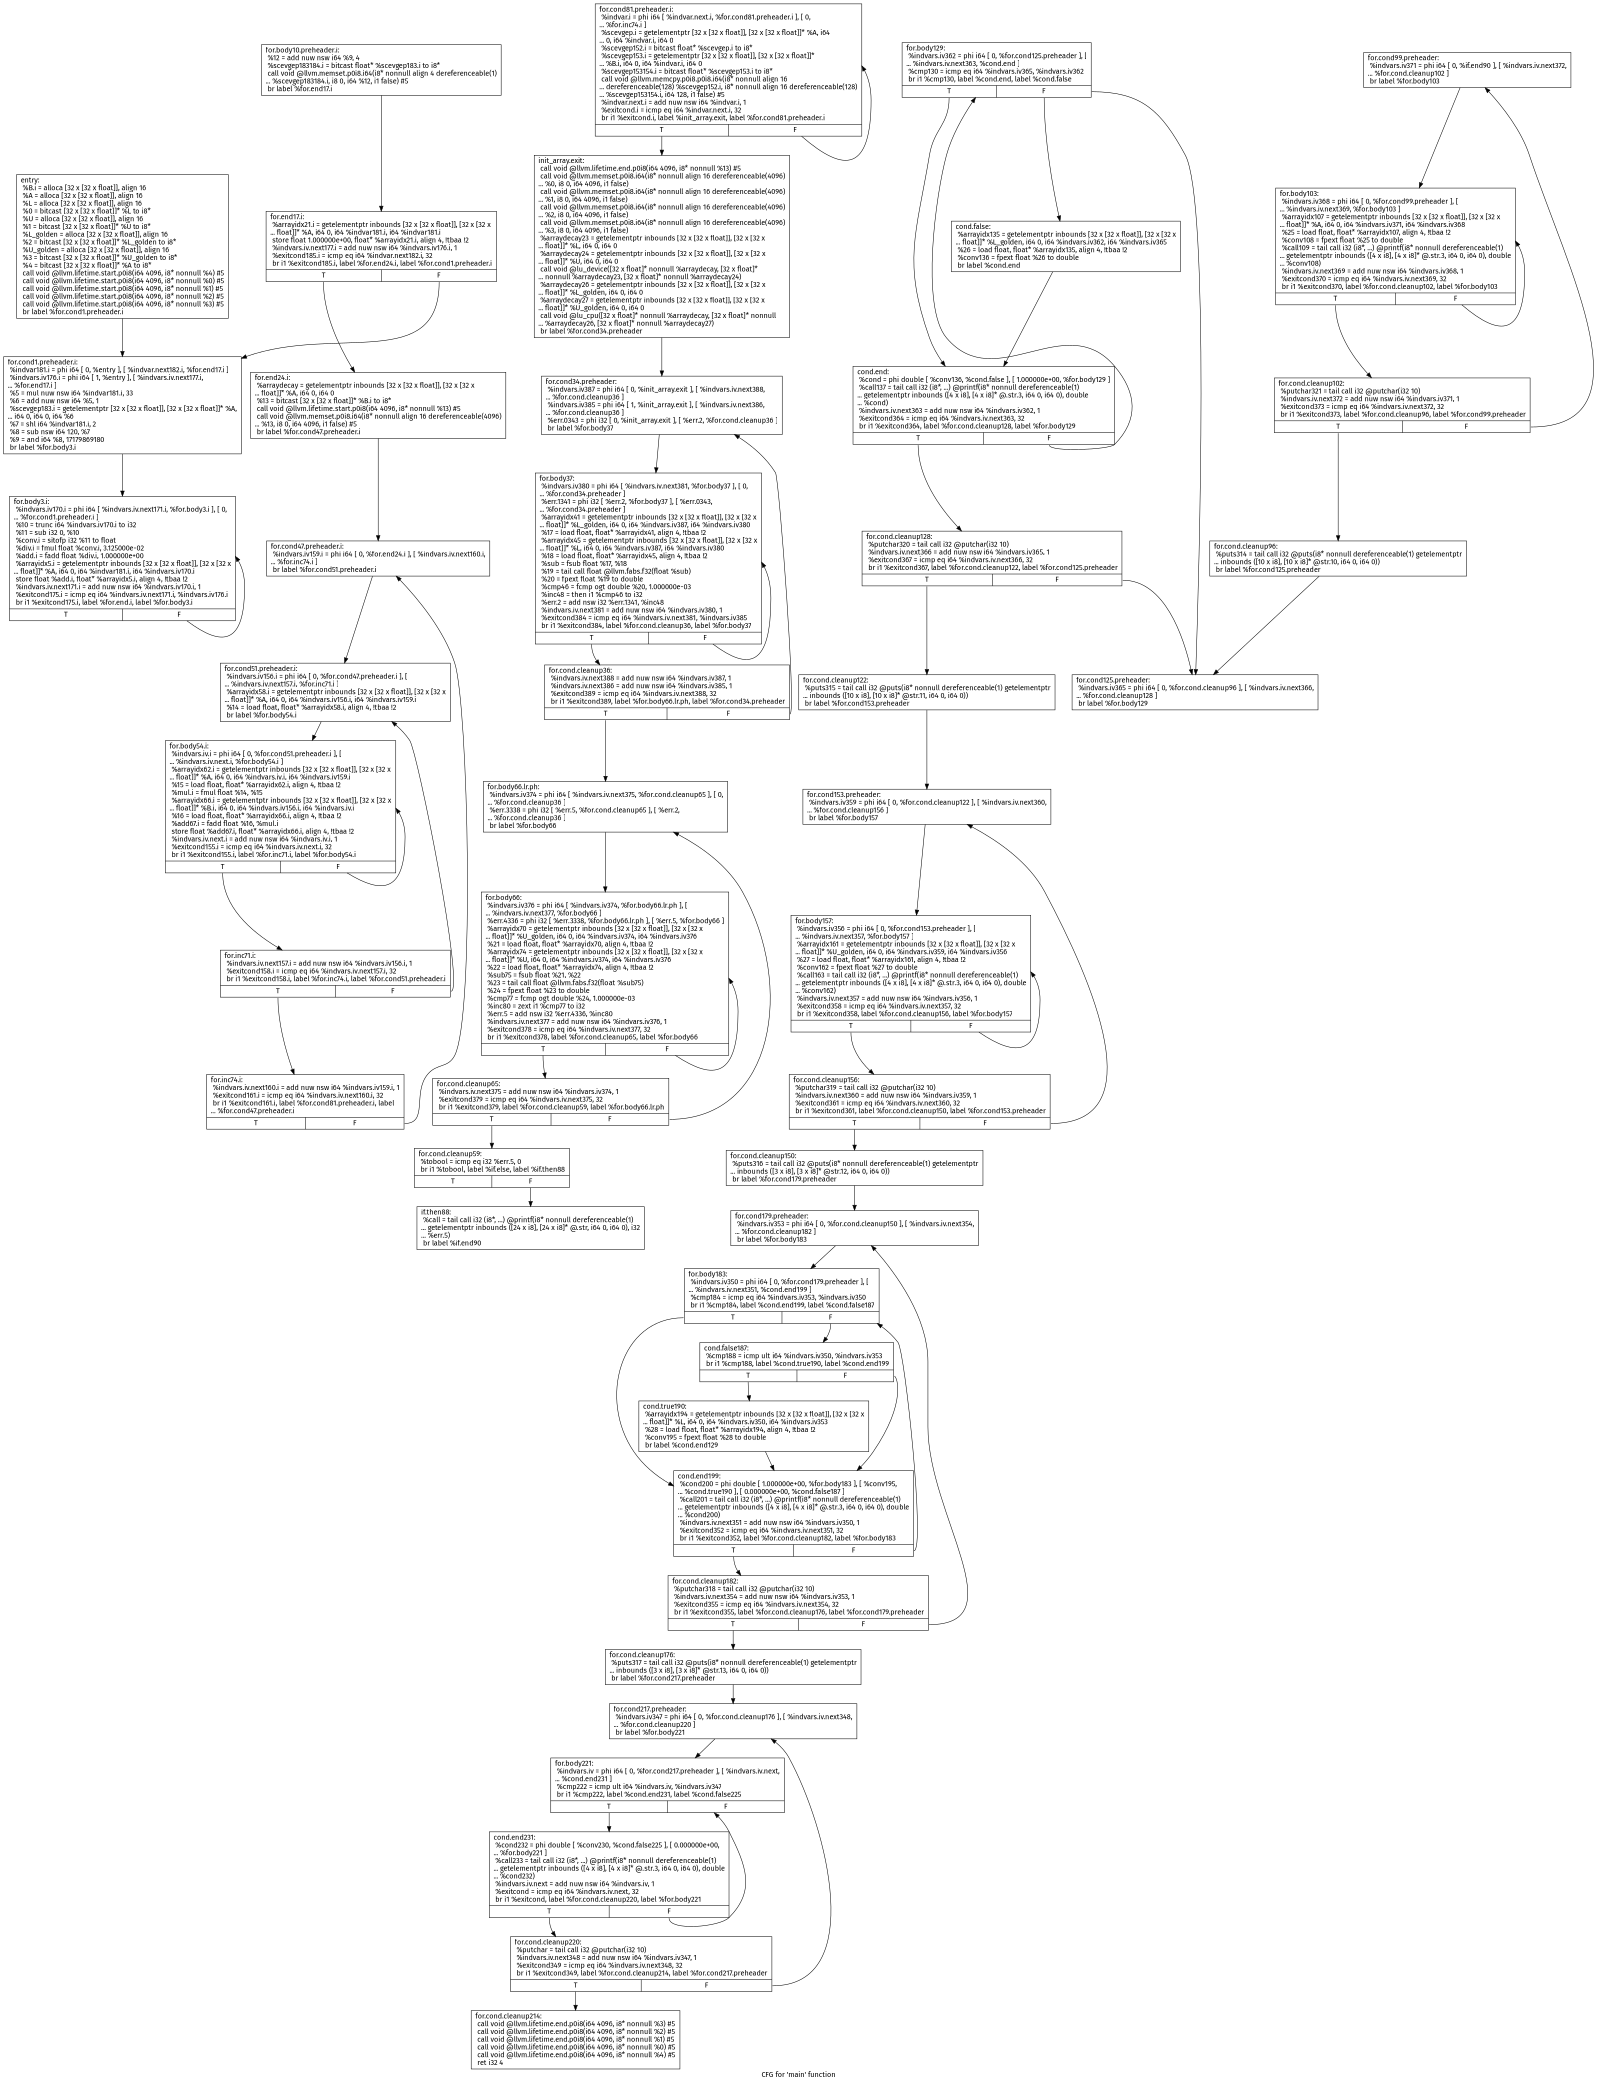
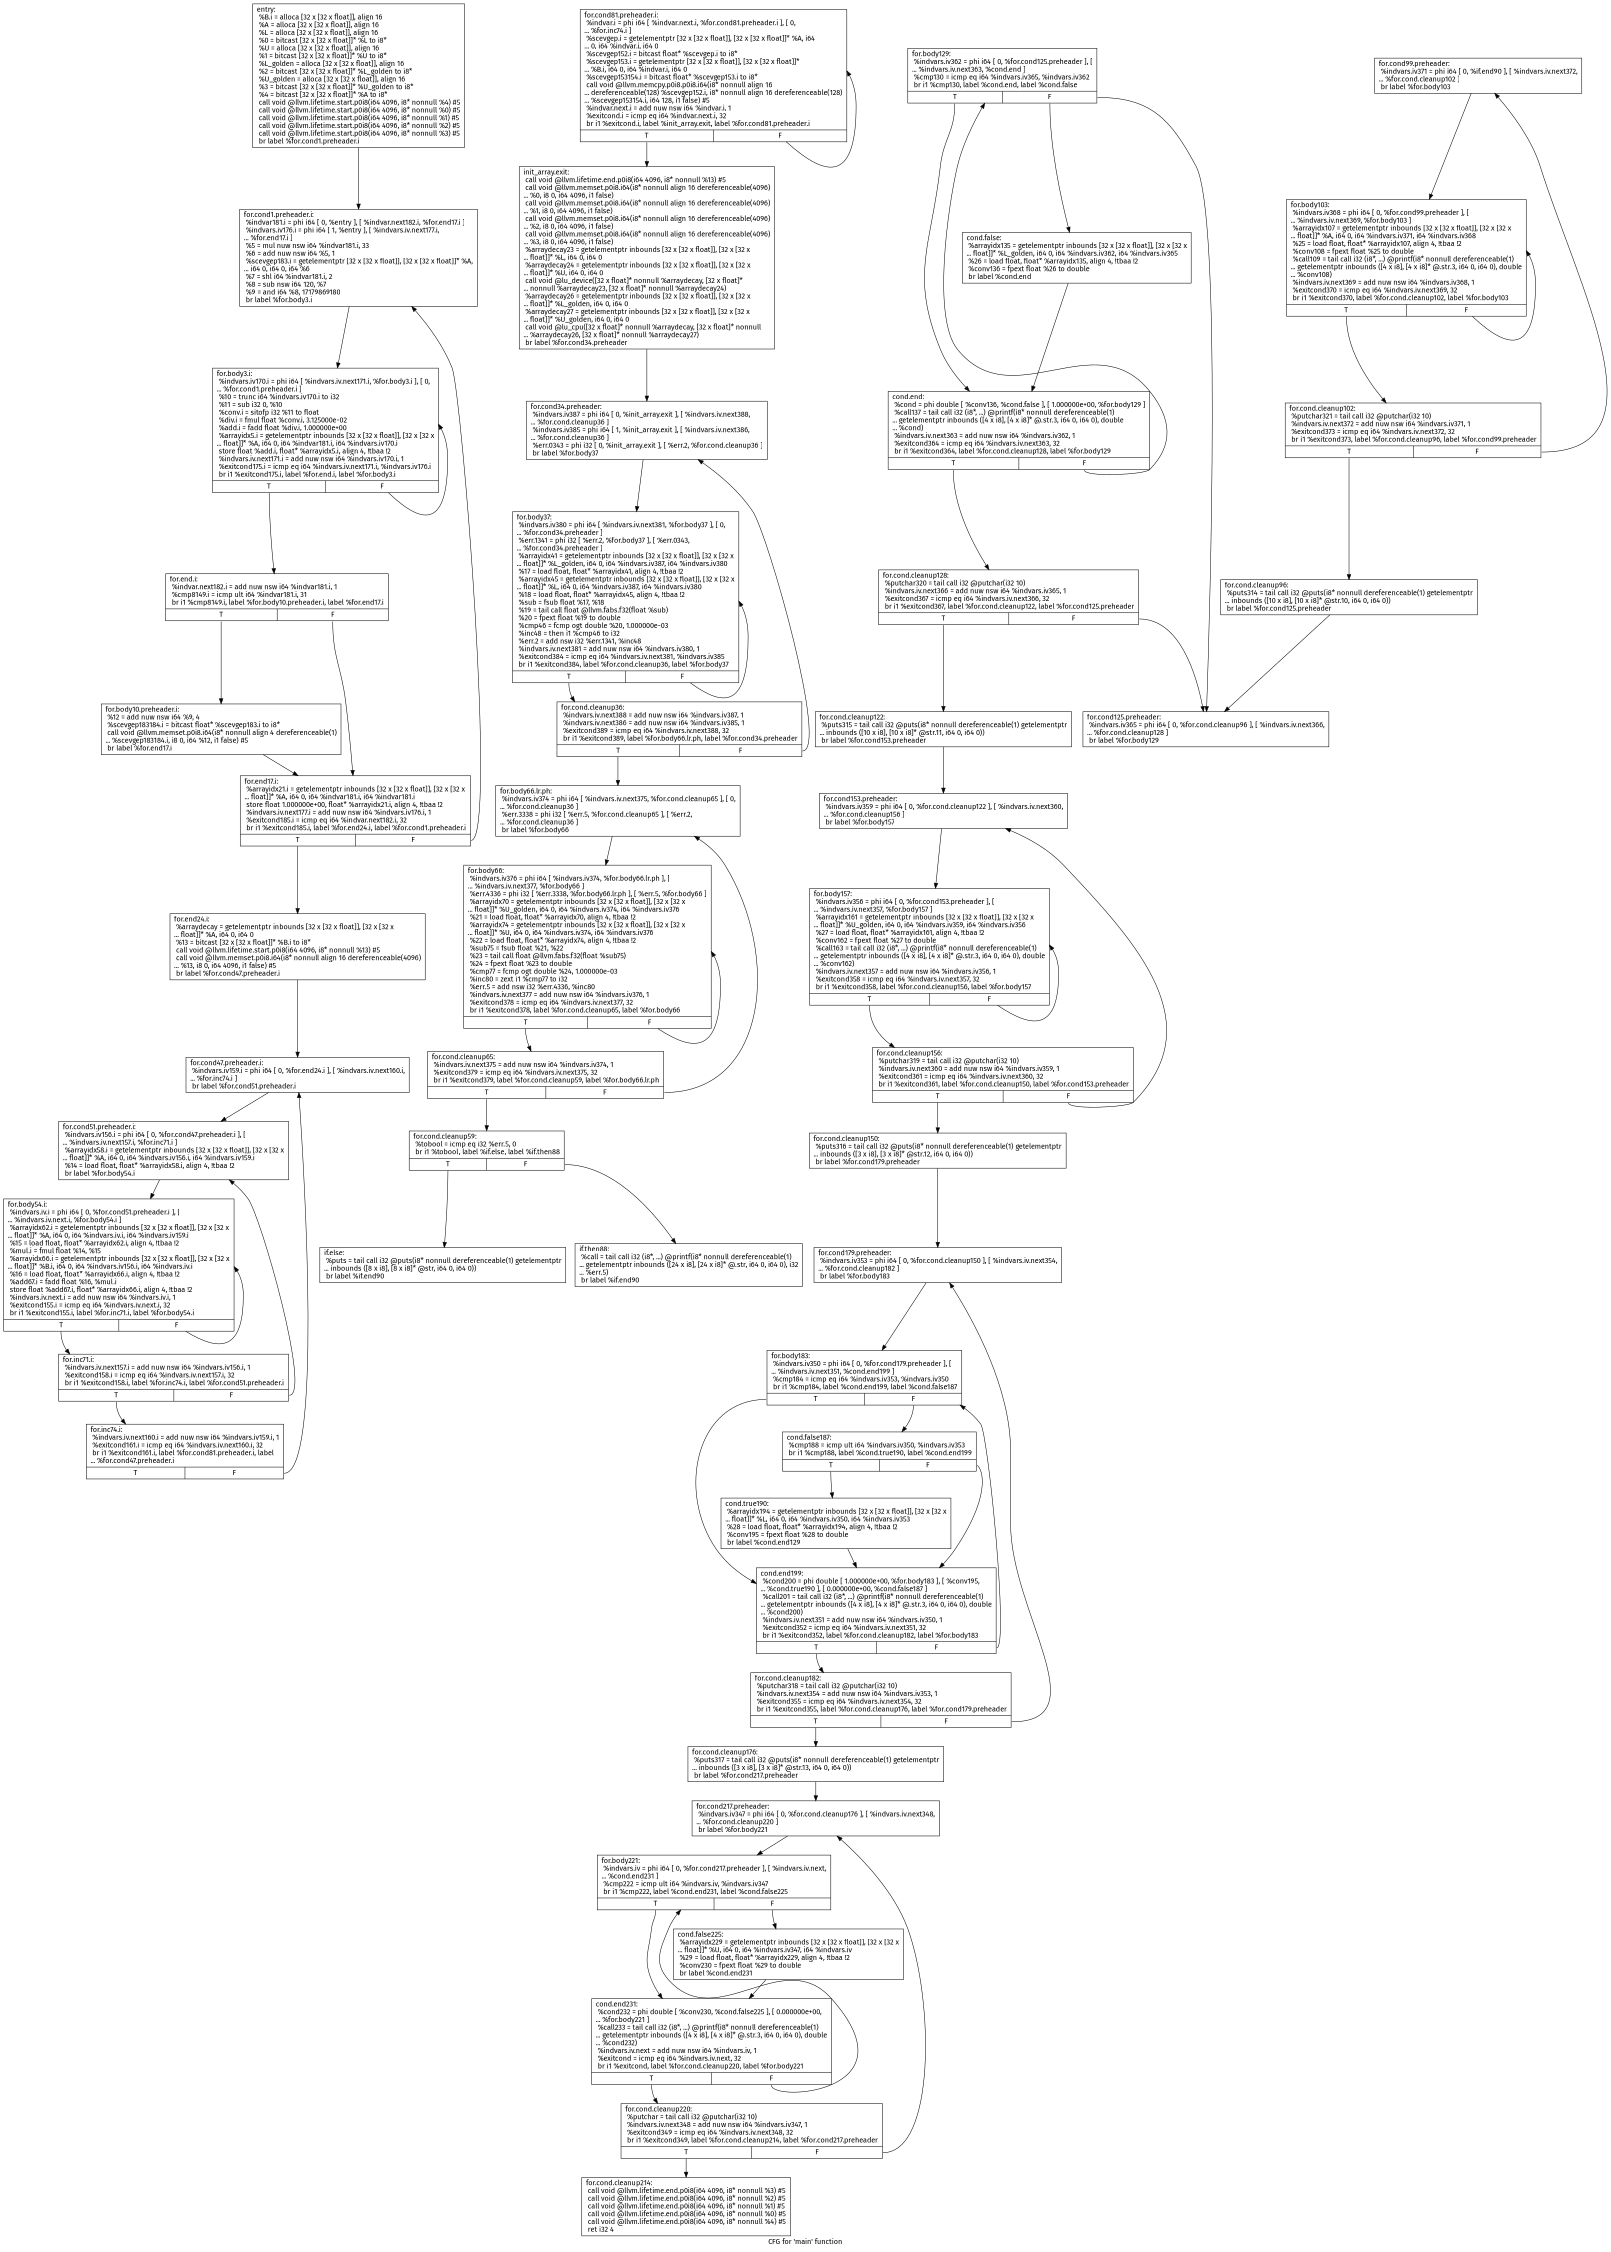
node "for.end.i:": added
node "if.else:": added
node "cond.false225:": added
